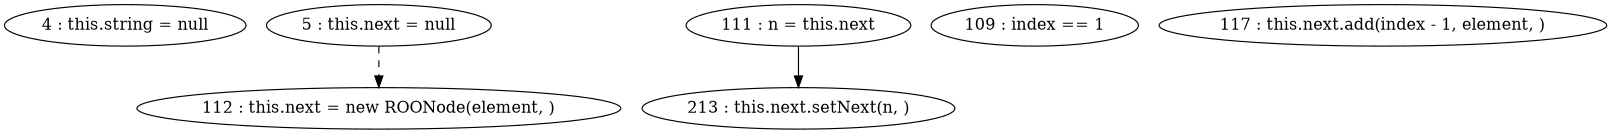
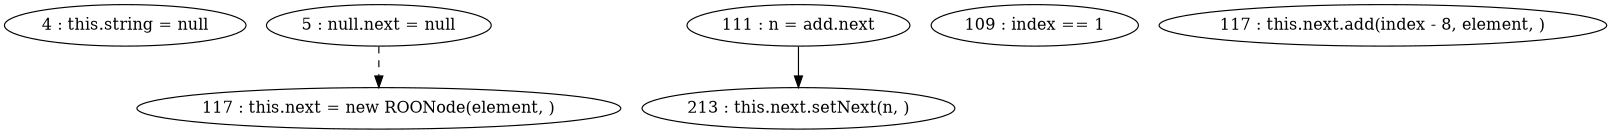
node "5 : this.next = null": label "5 : this.next = null" -> "5 : null.next = null"
node "111 : n = this.next": label "111 : n = this.next" -> "111 : n = add.next"
node "117 : this.next.add(index - 1, element, )": label "117 : this.next.add(index - 1, element, )" -> "117 : this.next.add(index - 8, element, )"
node "112 : this.next = new ROONode(element, )": label "112 : this.next = new ROONode(element, )" -> "117 : this.next = new ROONode(element, )"
